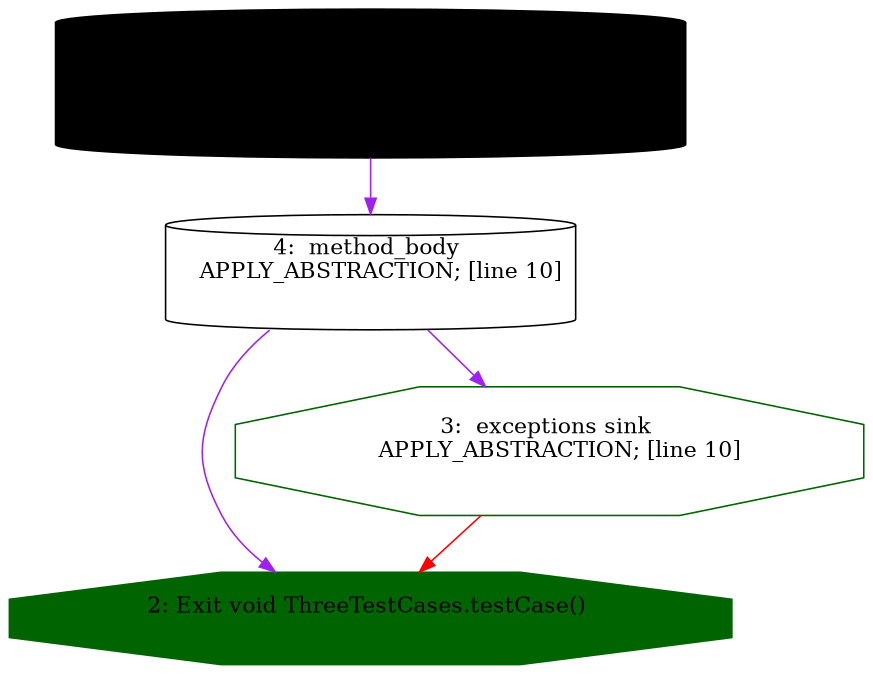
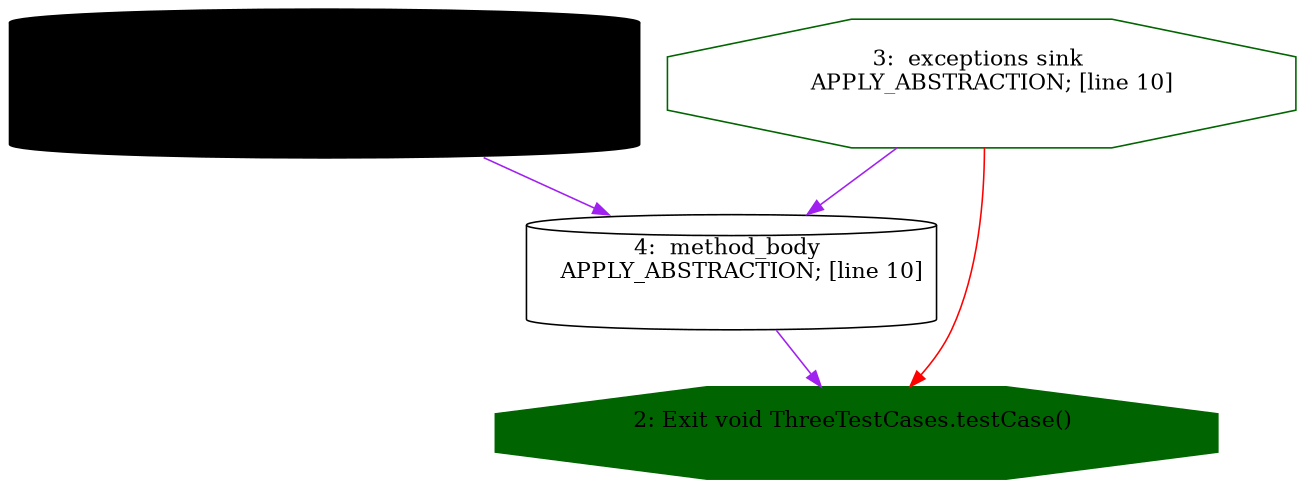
edge "4:  method_body APPLY_ABSTRACTION; [line 10]" -> "3:  exceptions sink APPLY_ABSTRACTION; [line 10]": reversed
